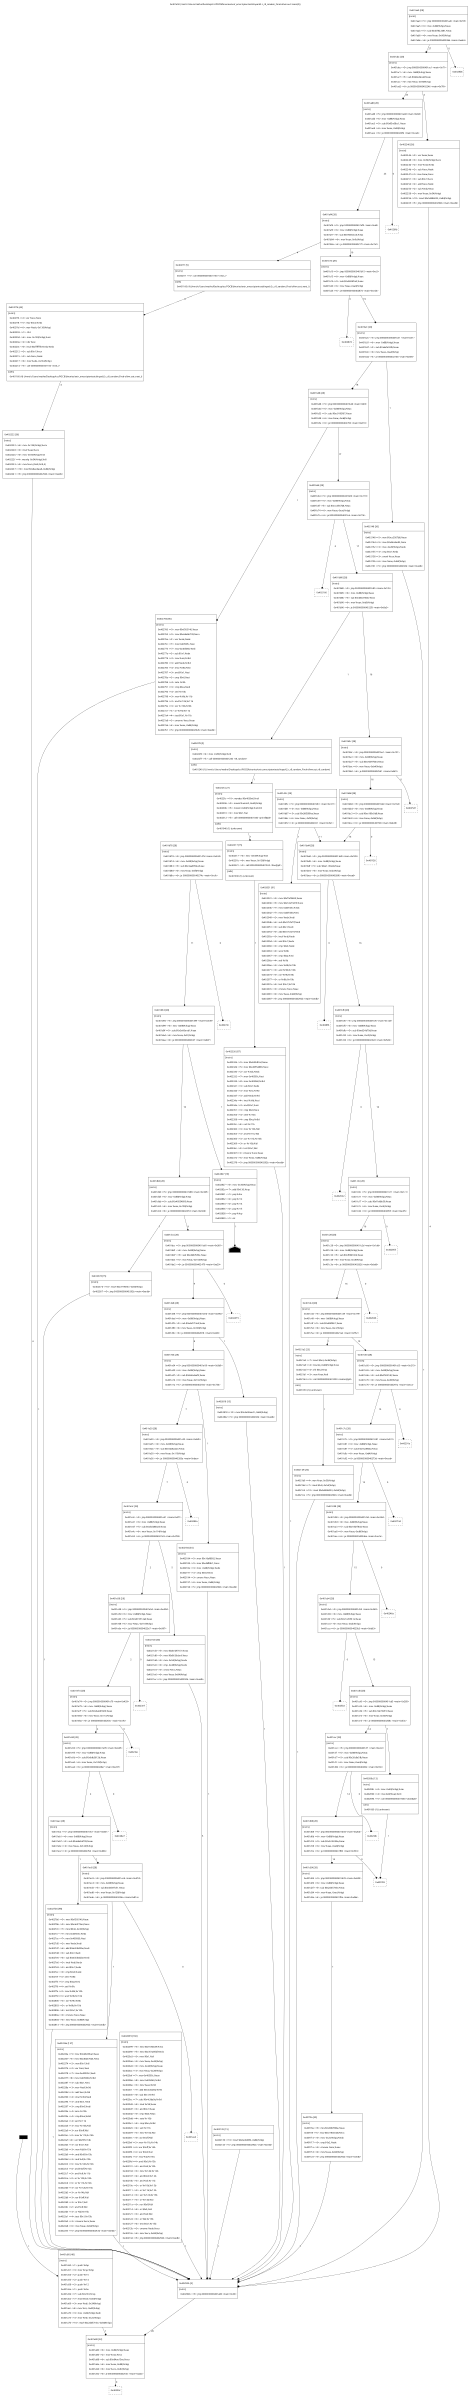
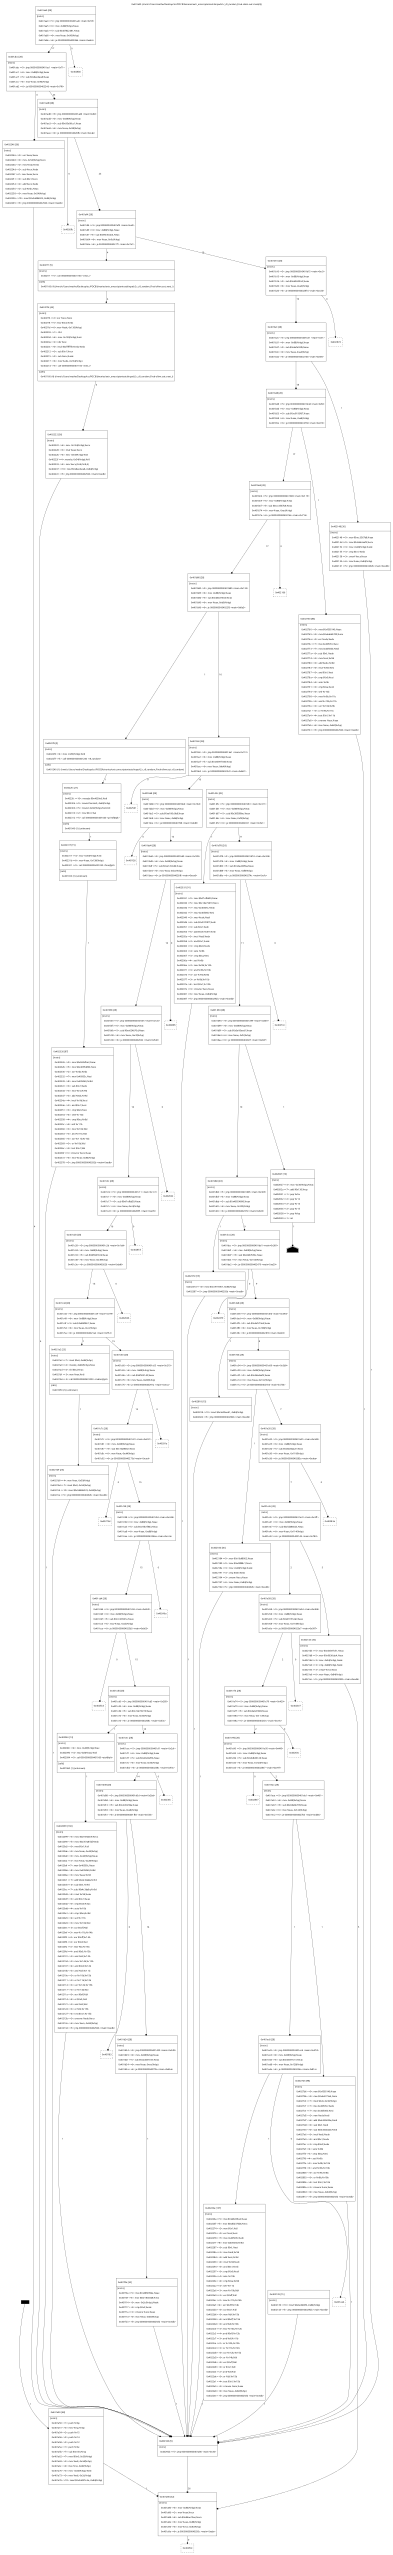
edge "0x401d5c [28]" -> "0x401bd4 [28]": now "0x401d5c [28]" -> "0x401d78 [28]"
edge "0x40208c [13]" -> "0x401f83": now "0x40208c [13]" -> "0x402099 [160]"
edge "0x4021d3 [30]" -> "0x40292b [5]": now "0x4021d3 [30]" -> "0x401a80 [32]"
